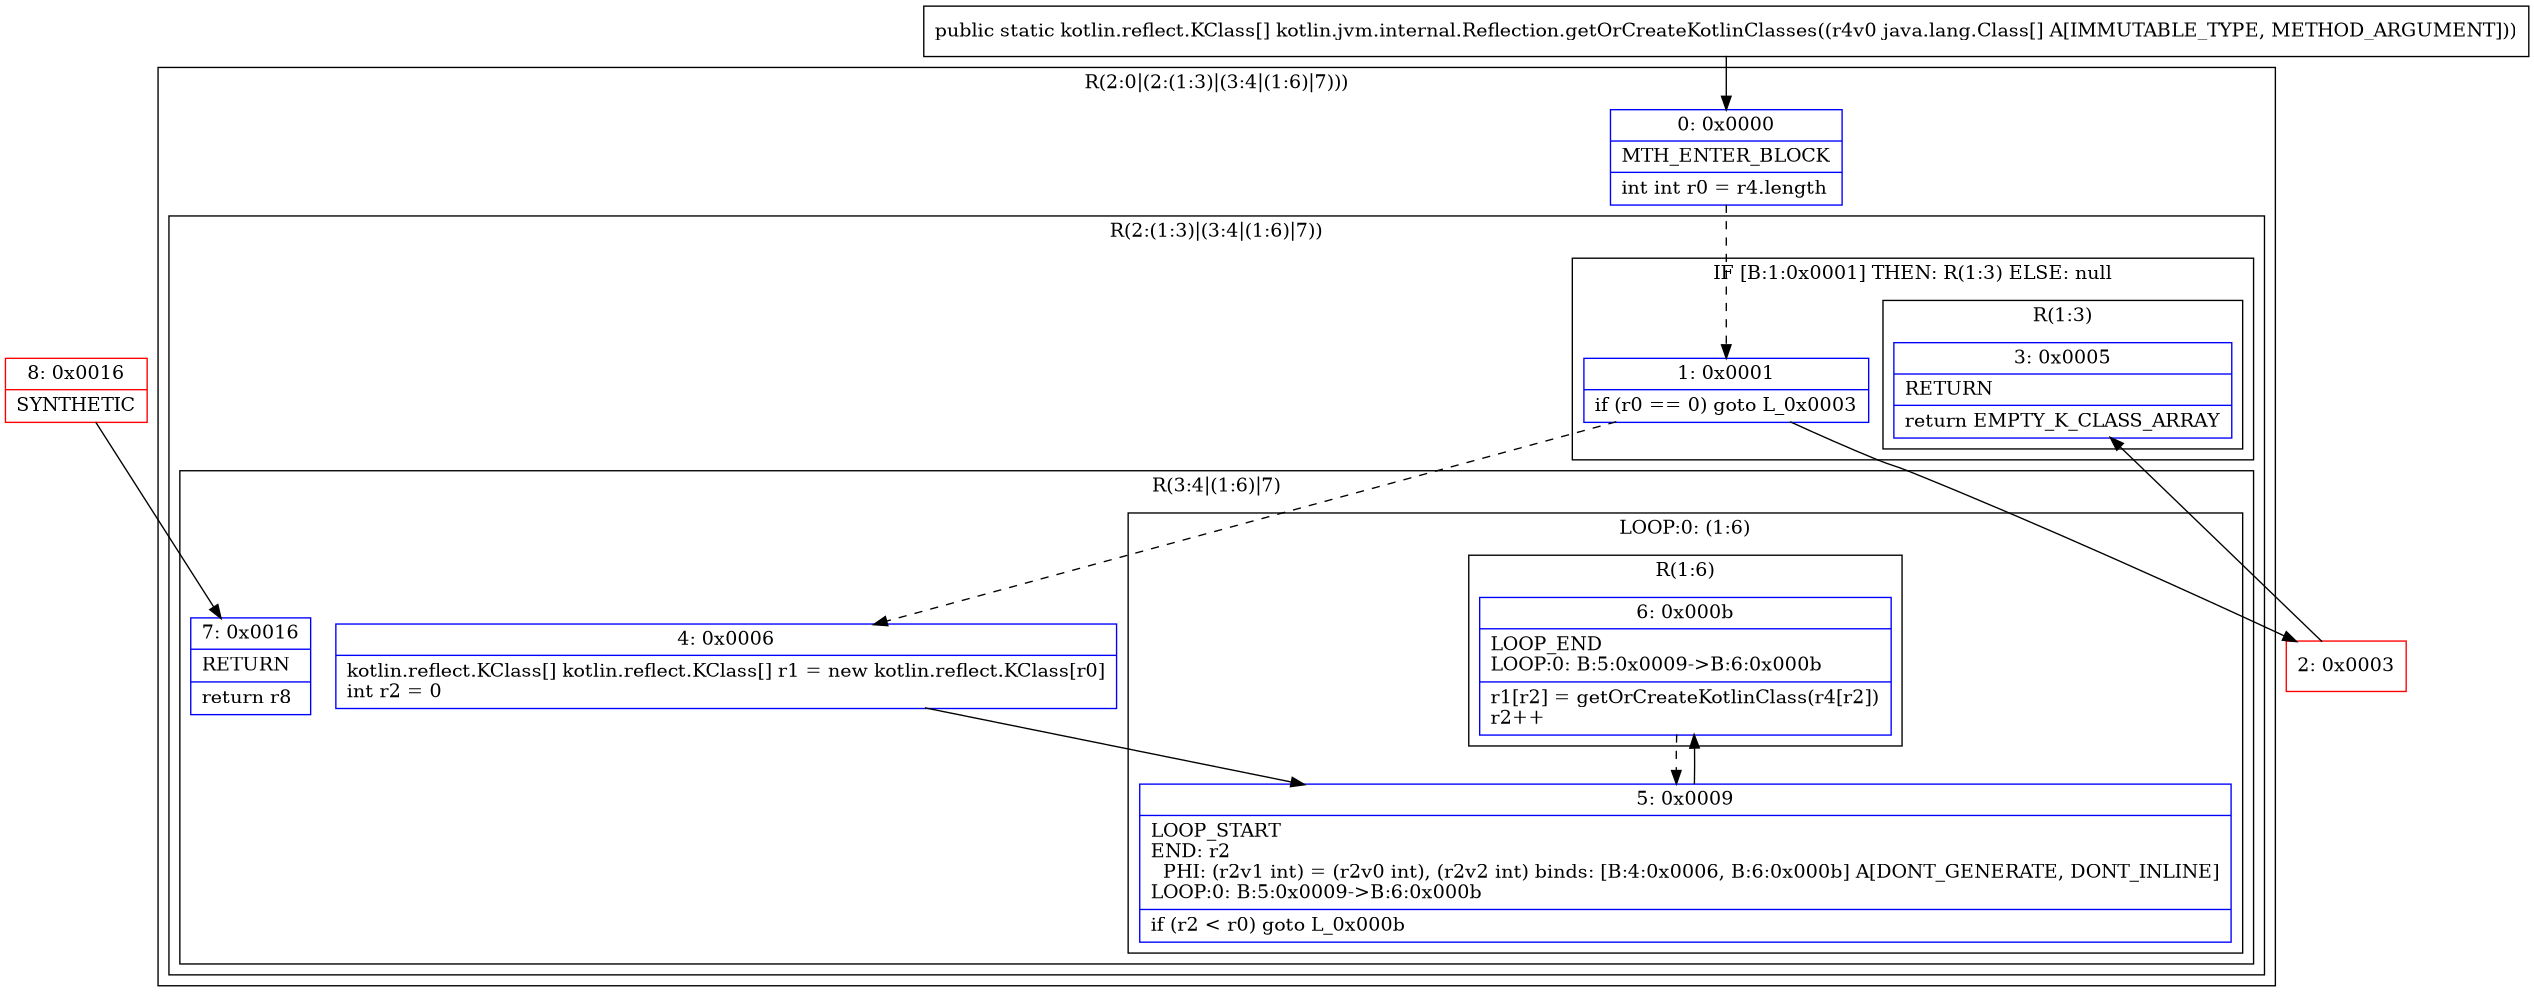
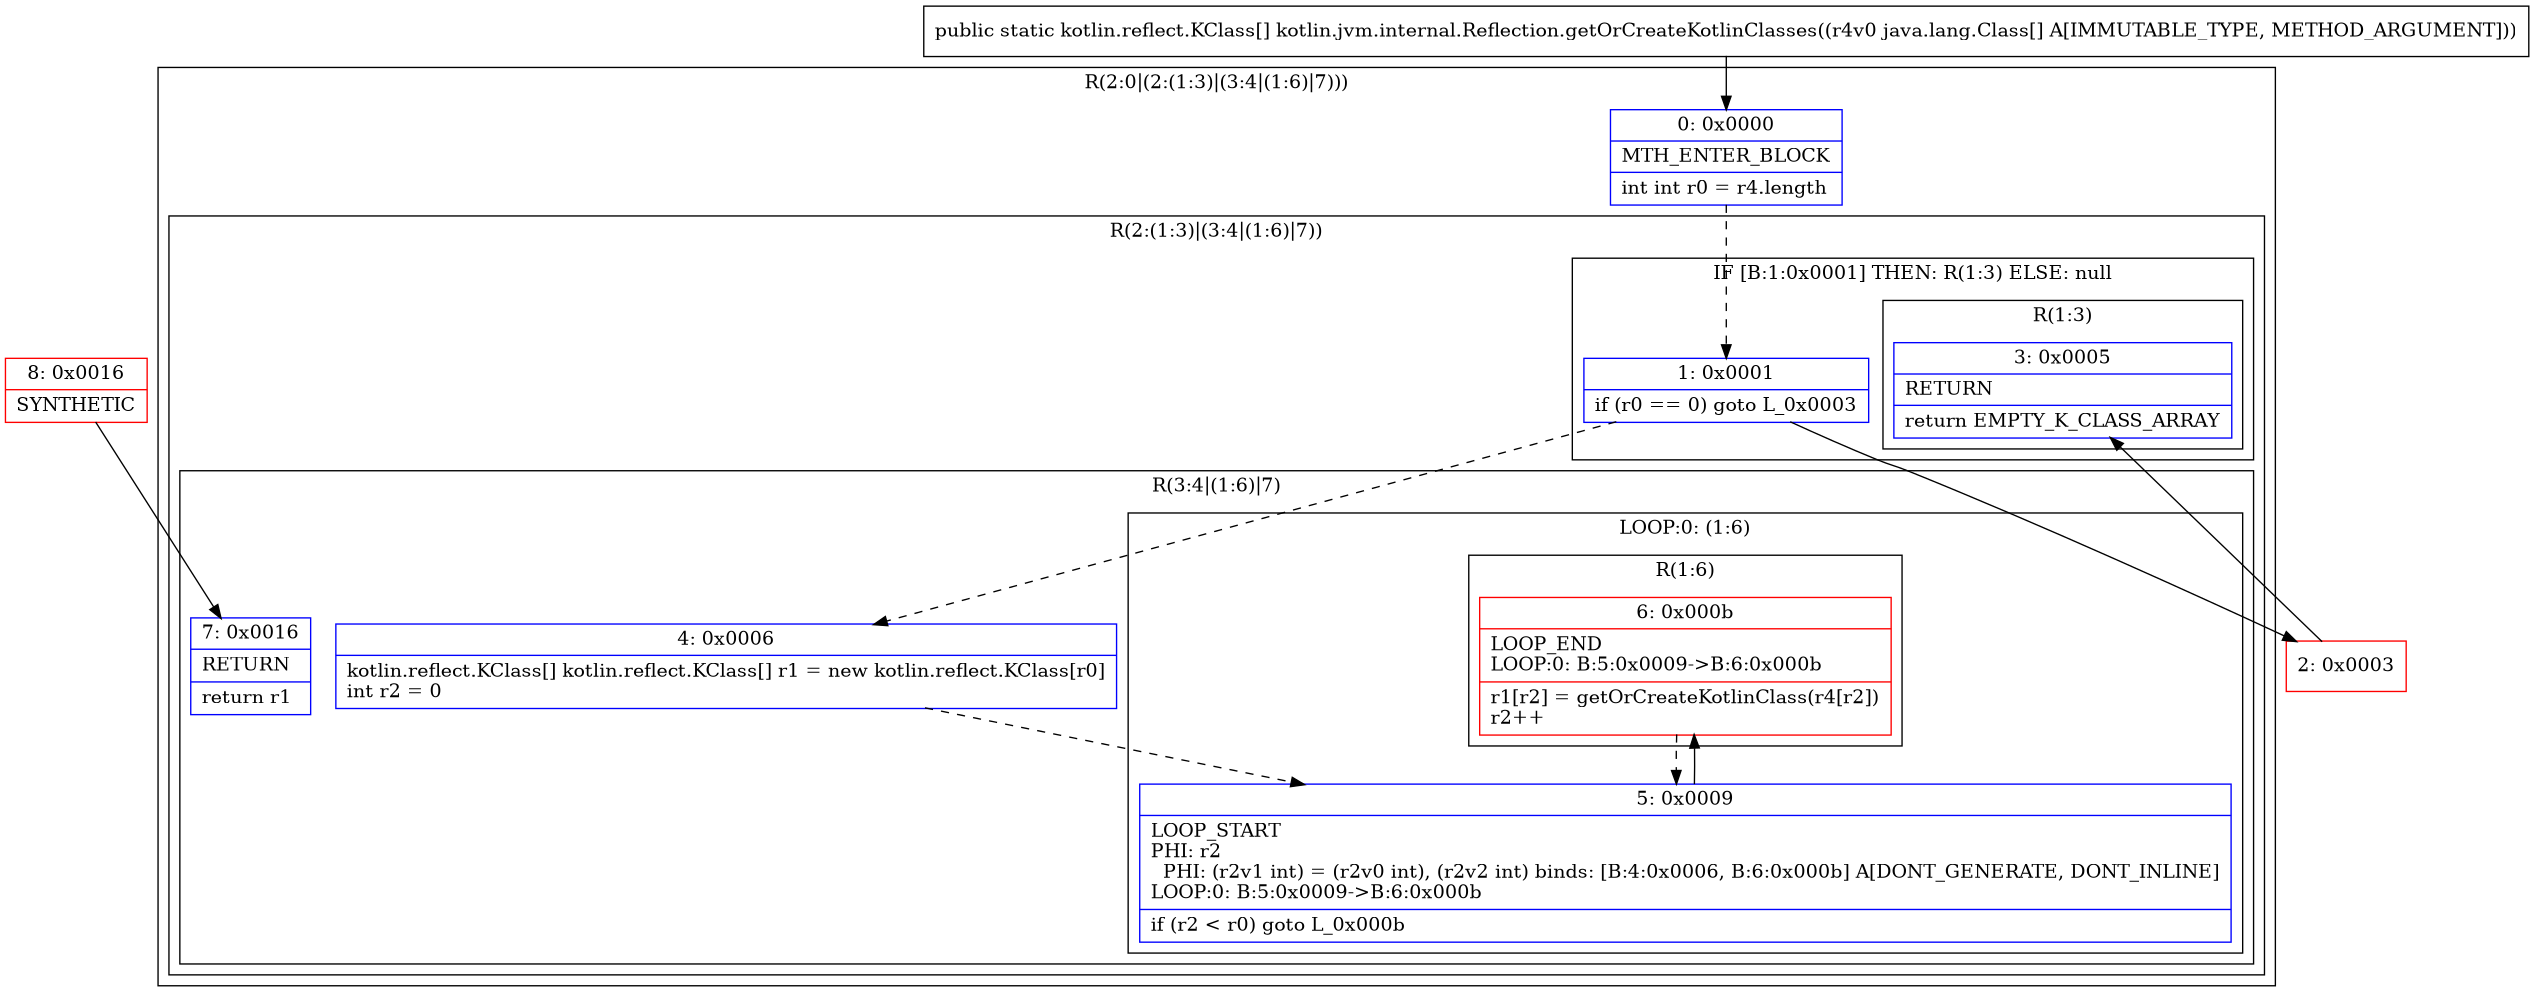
node "6: 0x000b": color blue -> red
node "7: 0x0016": text "return r8" -> "return r1"
edge "4: 0x0006" -> "5: 0x0009": style solid -> dashed
node "5: 0x0009": text "END: r2" -> "PHI: r2"
